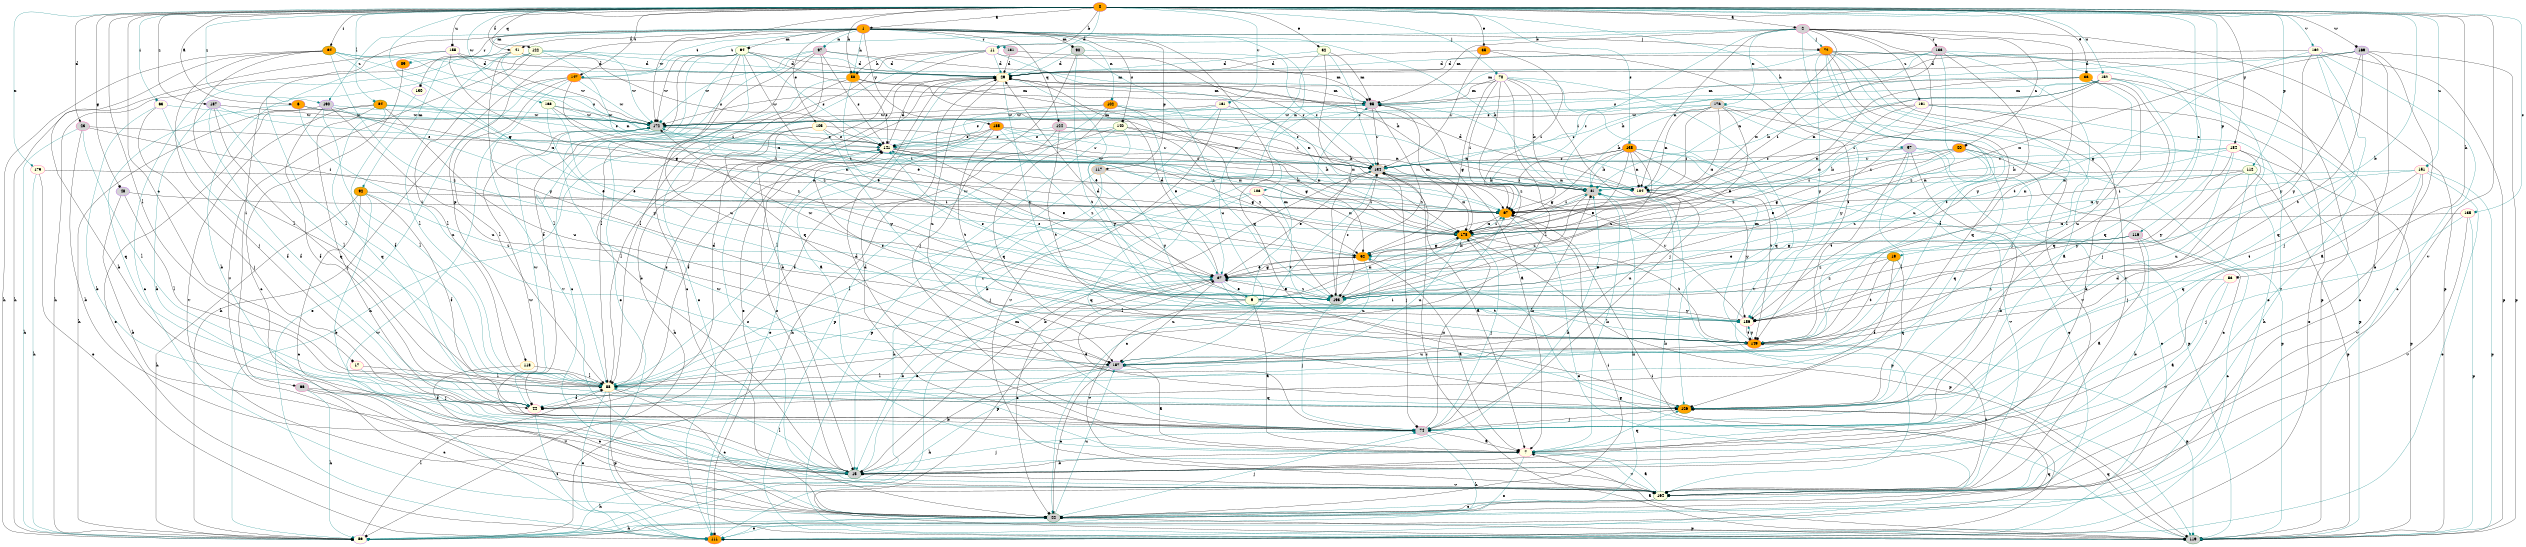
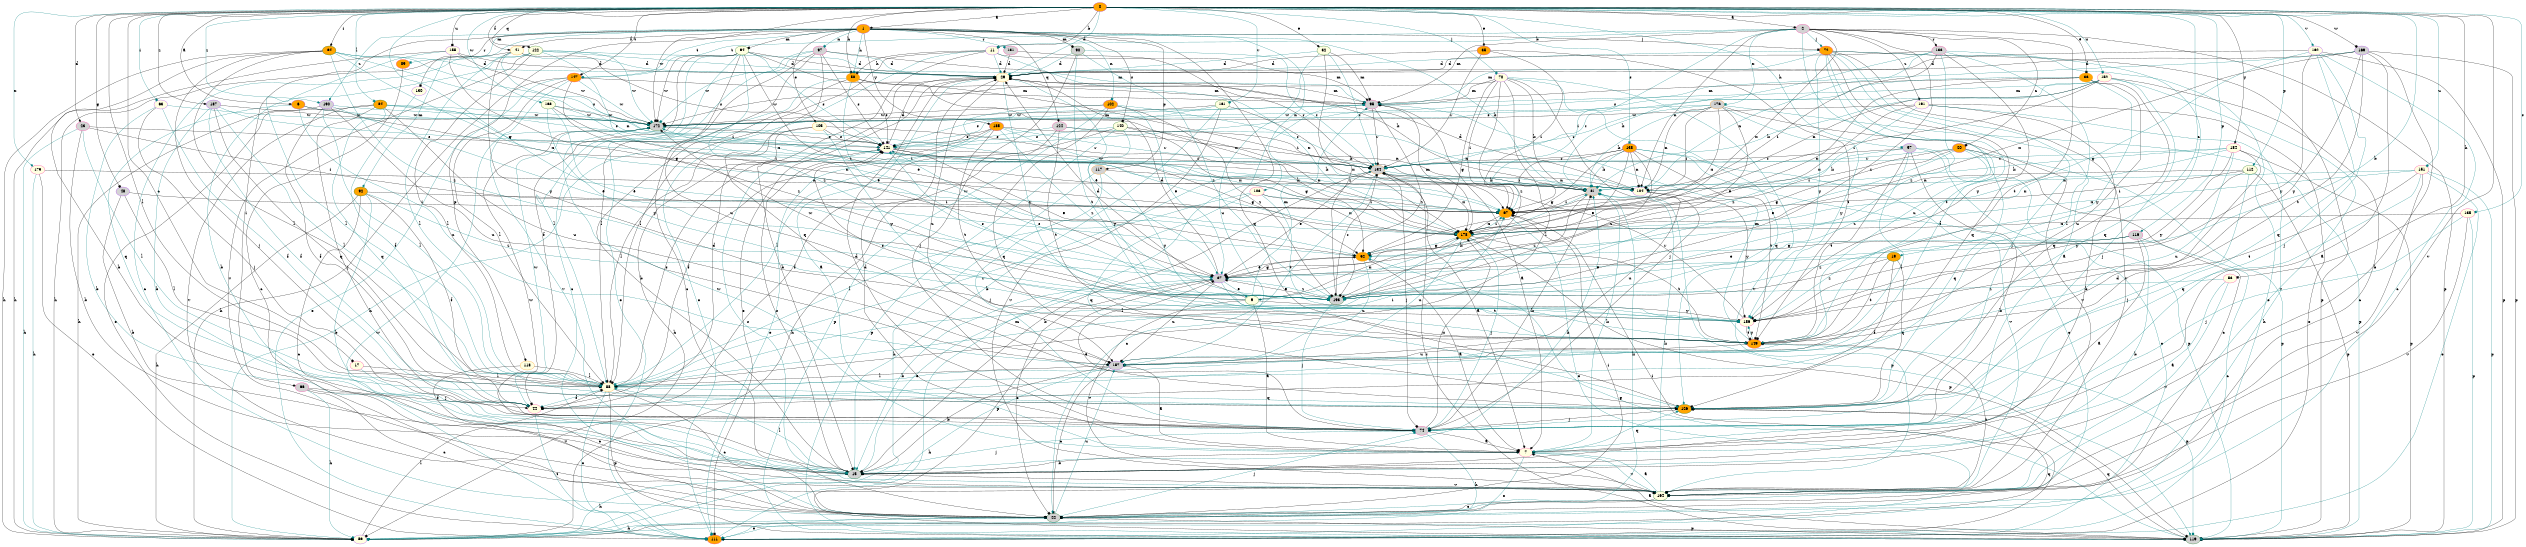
node "161": color purple -> darkgreen
edge "149" -> "141": arrowhead diamond -> box
